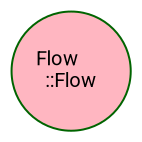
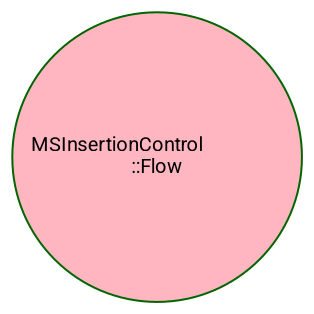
node "Flow ::Flow": label "Flow ::Flow" -> "MSInsertionControl ::Flow"
